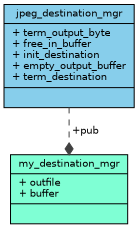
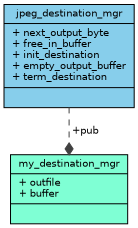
node "jpeg_destination_mgr": text "+ term_output_byte" -> "+ next_output_byte"
